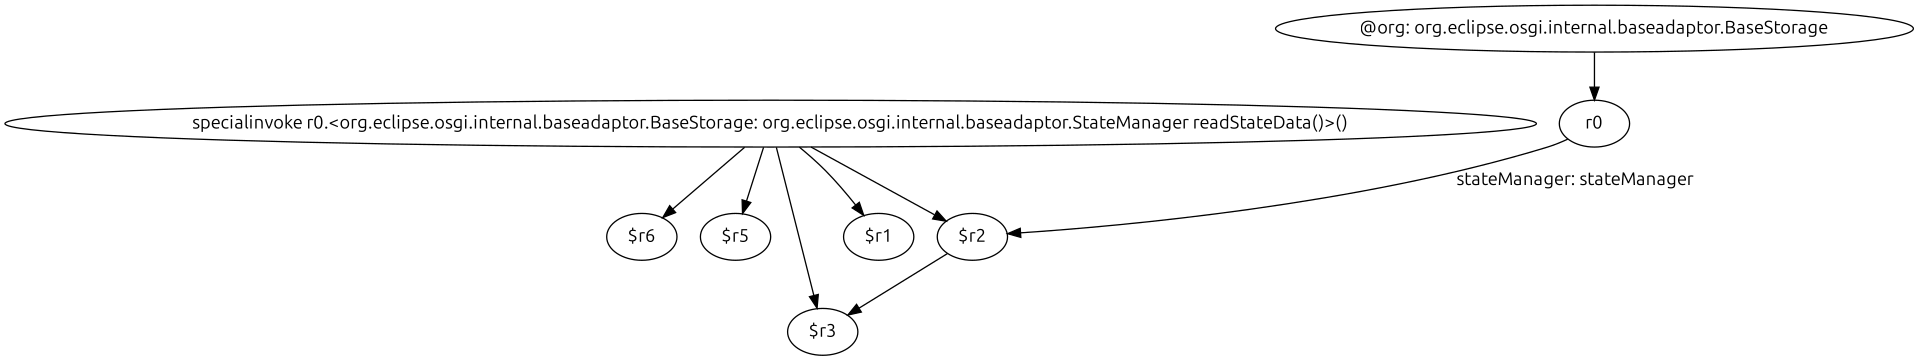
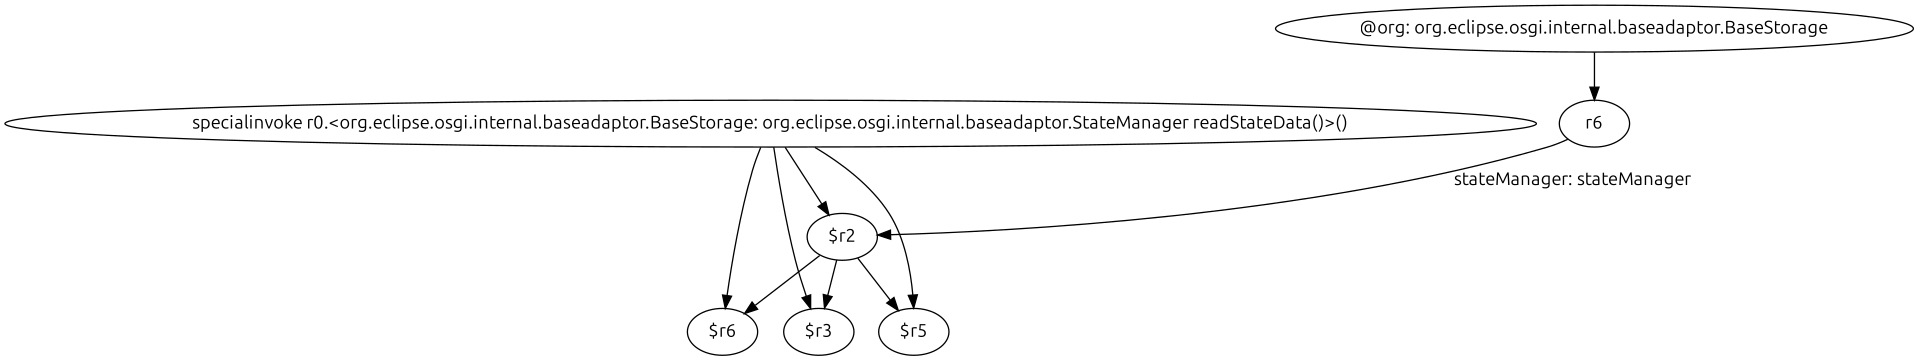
node "r0": label "r0" -> "r6"
node "$r1": removed
edge "$r2" -> "$r5": added
edge "$r2" -> "$r6": added
